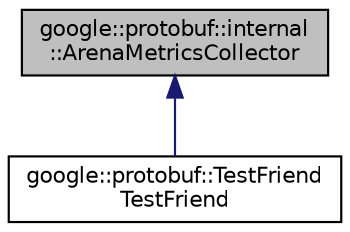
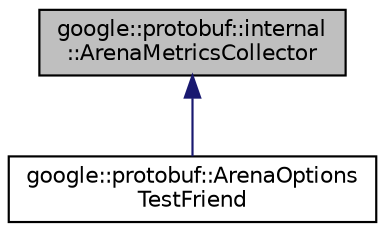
node "google::protobuf::TestFriend TestFriend": label "google::protobuf::TestFriend TestFriend" -> "google::protobuf::ArenaOptions TestFriend"
